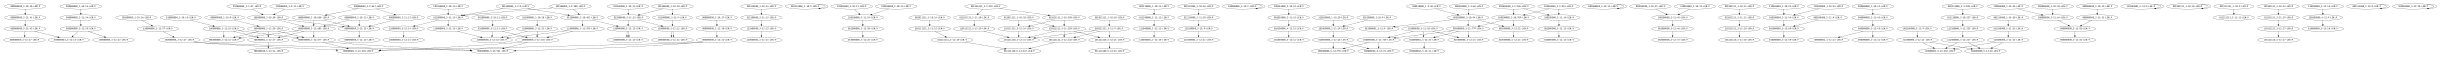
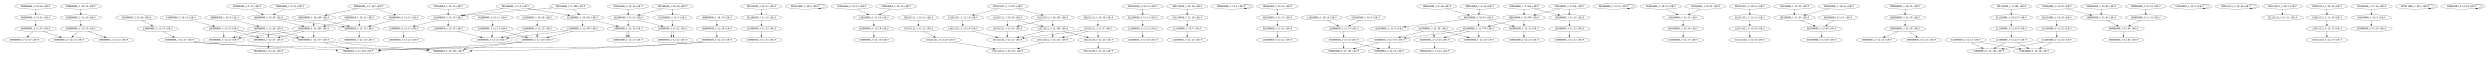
node "001100000_3-11:9-LEN:9": removed
